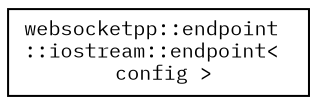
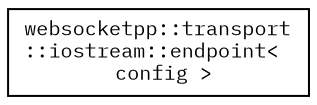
node "websocketpp::endpoint ::iostream::endpoint< config >": label "websocketpp::endpoint ::iostream::endpoint< config >" -> "websocketpp::transport ::iostream::endpoint< config >"
